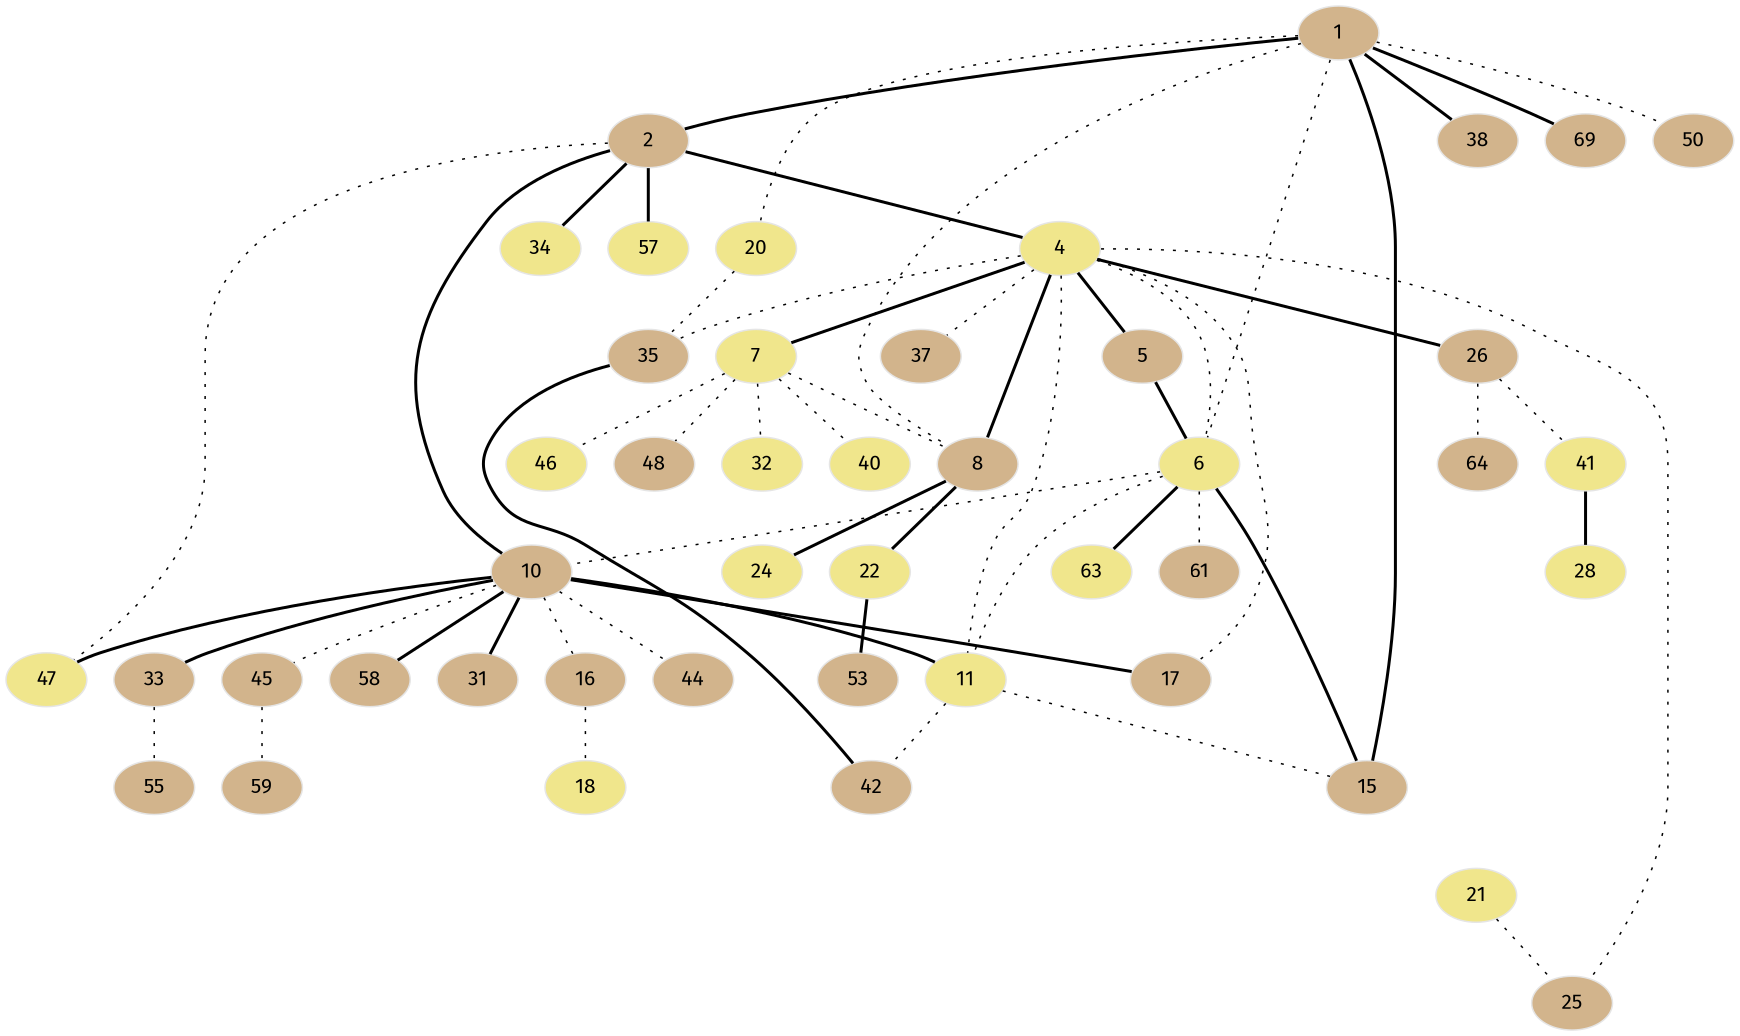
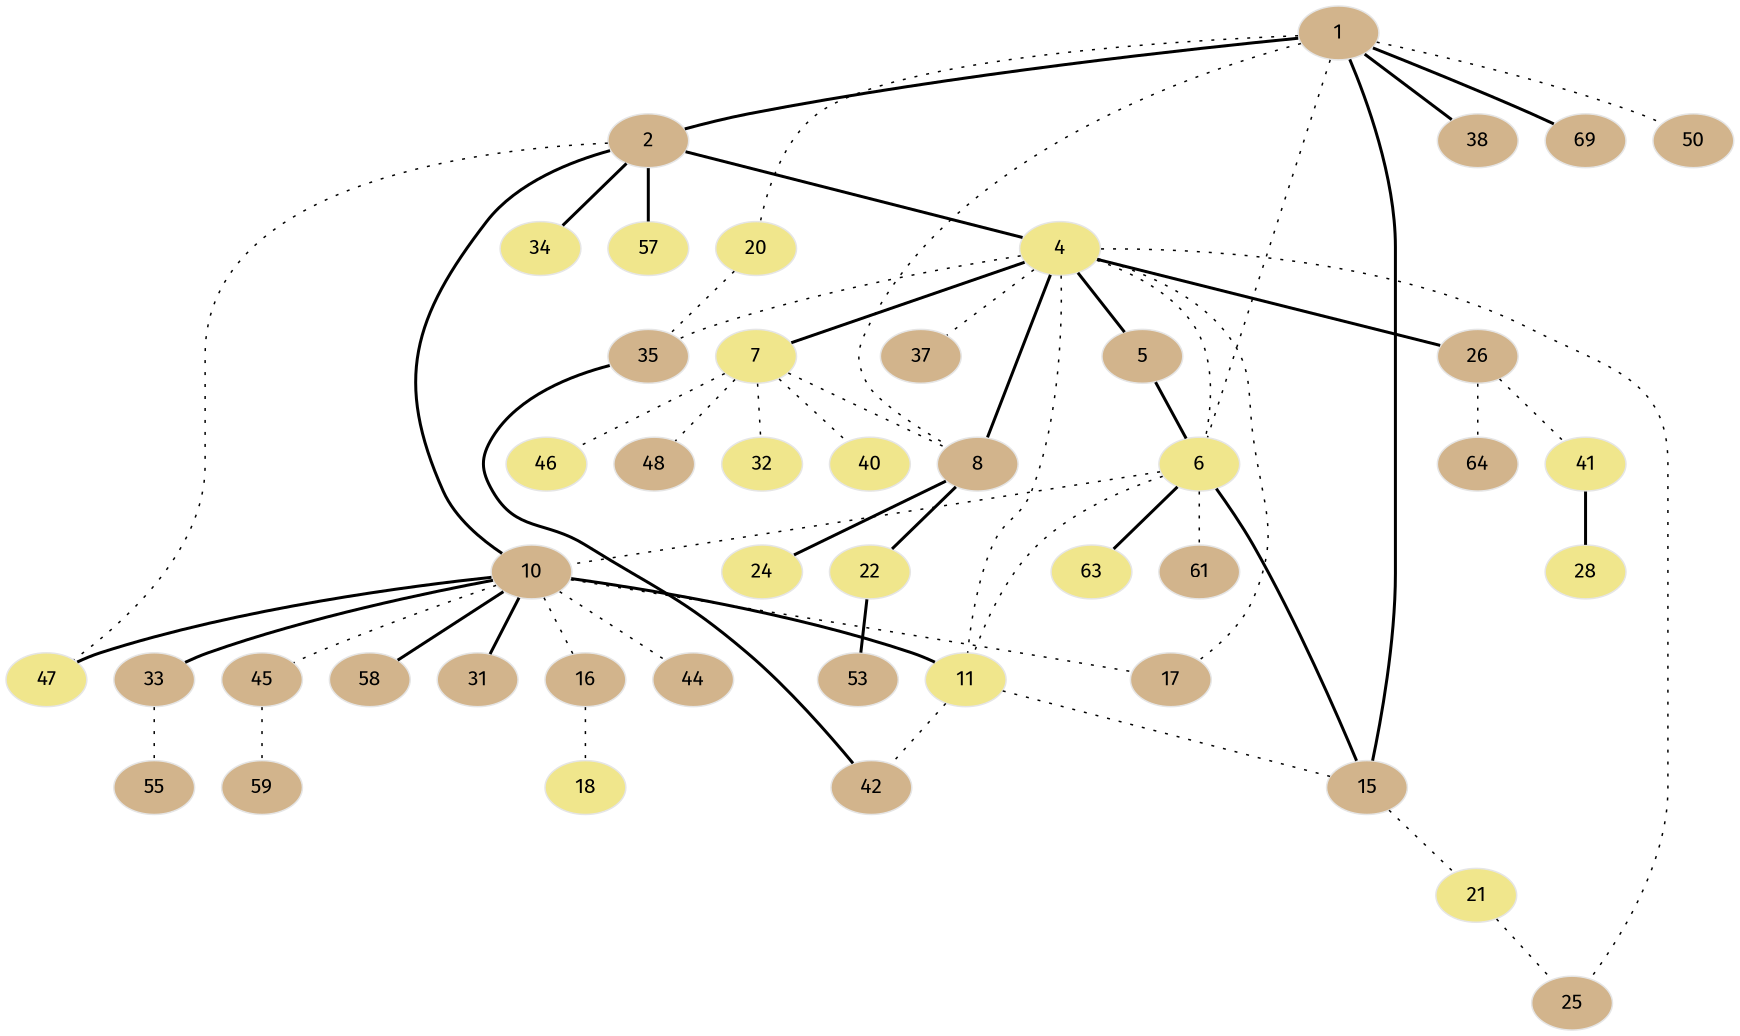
edge "10" -- "17": style bold -> dotted
edge "15" -- "21": added
